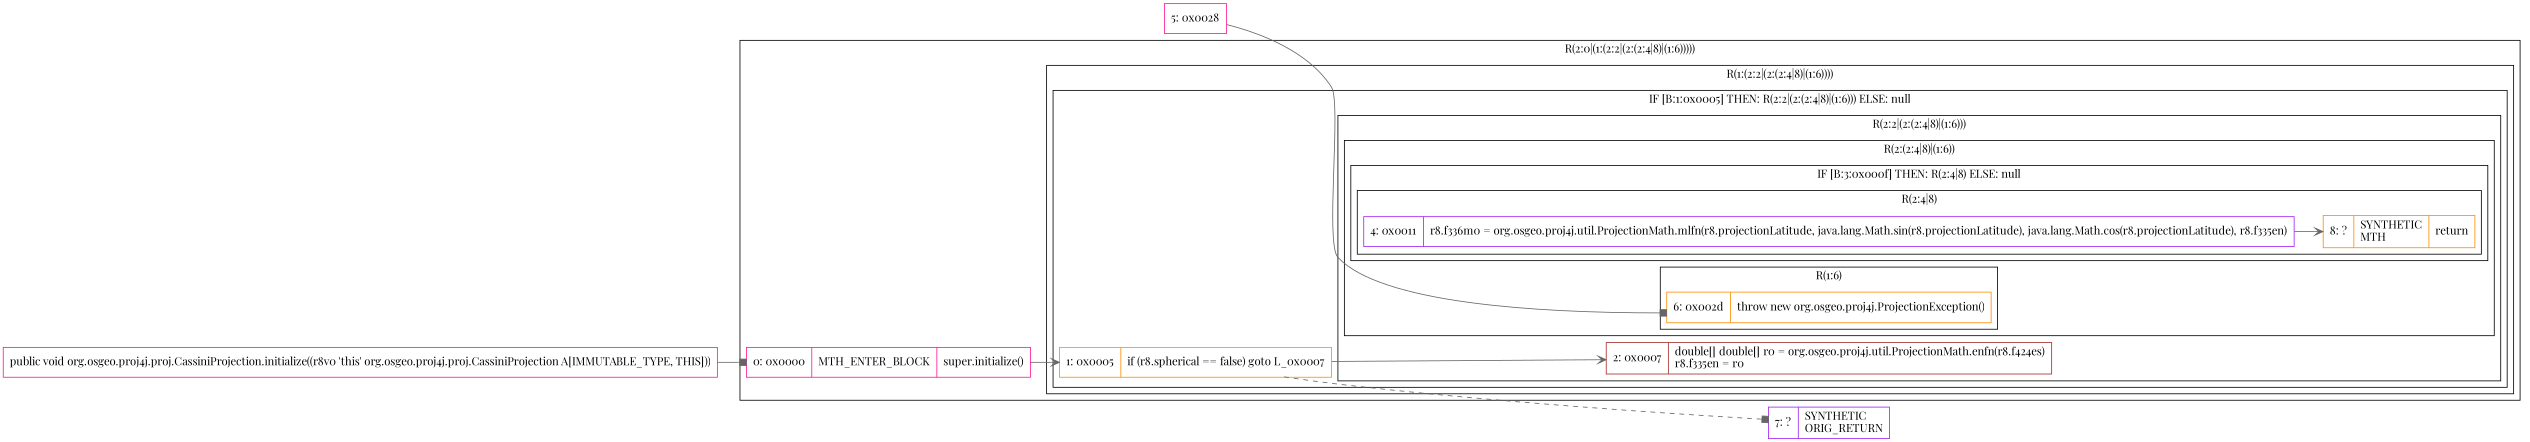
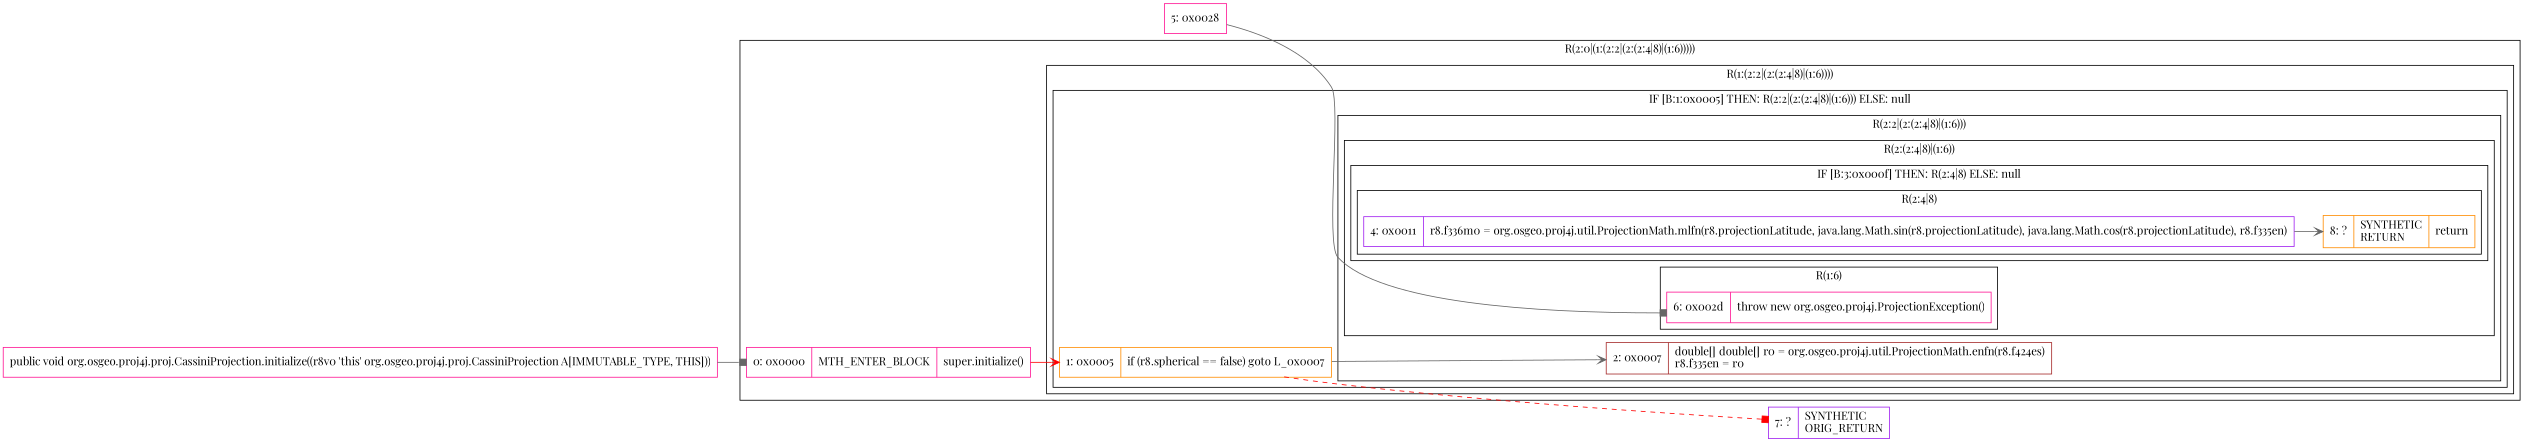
node "8: ?": text "MTH" -> "RETURN"
node "6: 0x002d": color darkorange -> deeppink
edge "0: 0x0000" -> "1: 0x0005": color gray40 -> red
edge "1: 0x0005" -> "7: ?": color gray40 -> red
